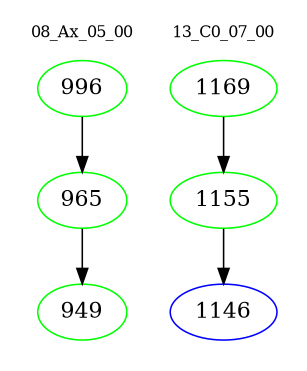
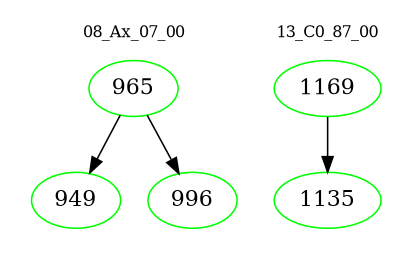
cluster "08_Ax_05_00": label "08_Ax_05_00" -> "08_Ax_07_00"
cluster "13_C0_07_00": label "13_C0_07_00" -> "13_C0_87_00"
edge "996" -> "965": reversed
node "1155": label "1155" -> "1135"
node "1146": removed
